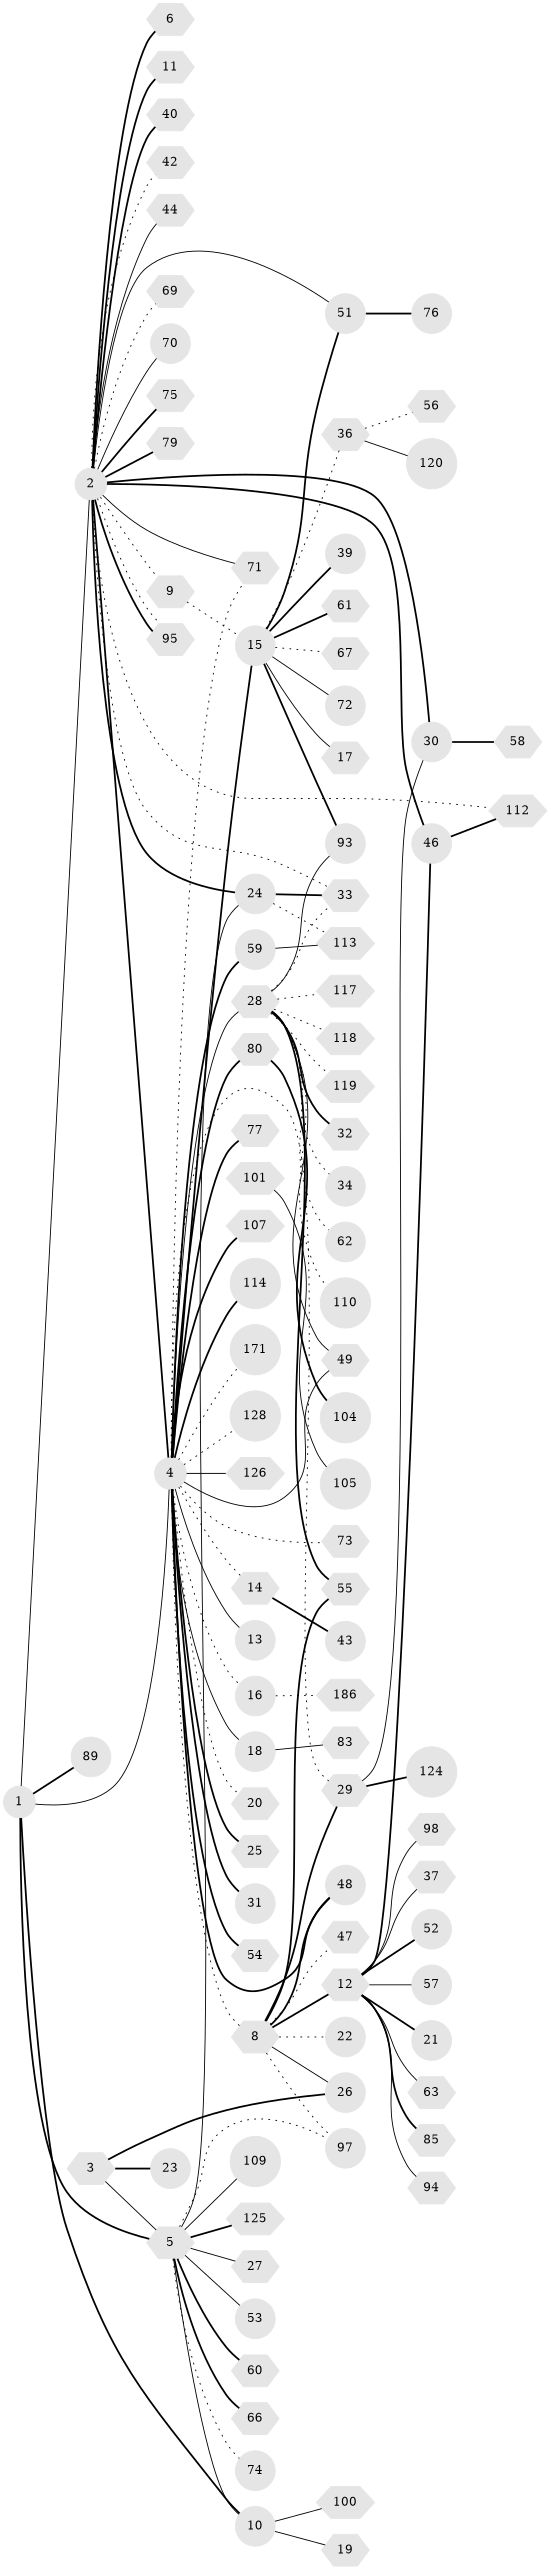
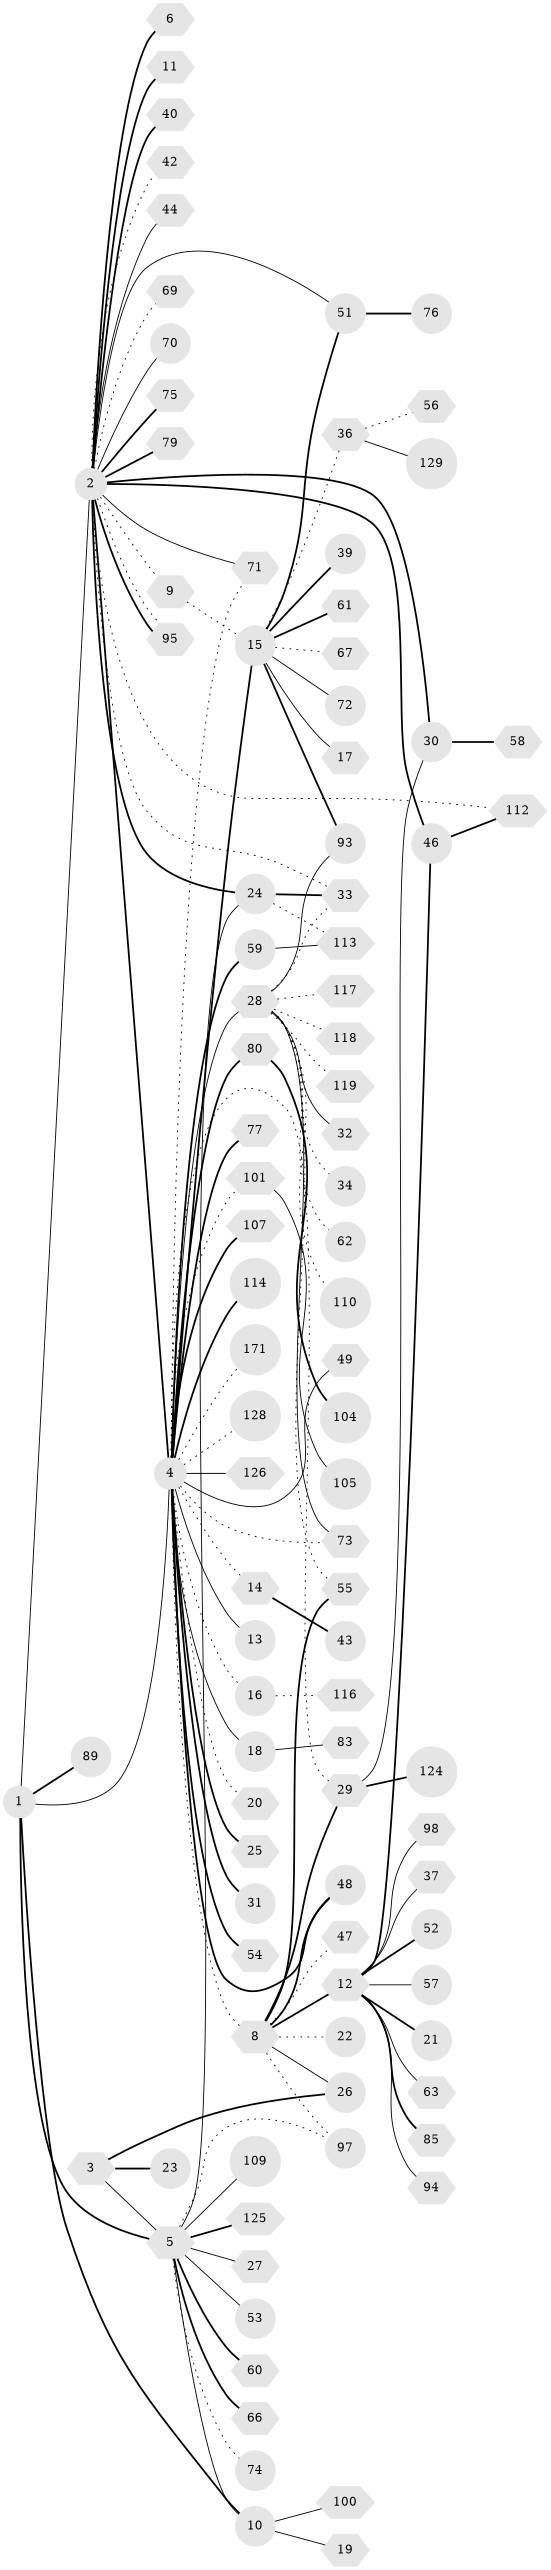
node "120": label "120" -> "129"
edge "28" -- "32": style bold -> solid
edge "28" -- "49": now "28" -- "73"
edge "101" -- "4": added
edge "28" -- "55": style bold -> dotted
node "186": label "186" -> "116"
